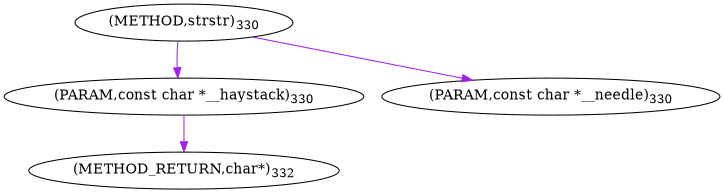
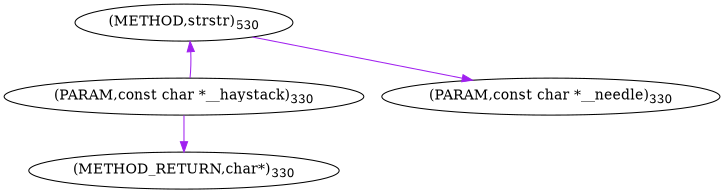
node "(METHOD,strstr)": text "330" -> "530"
edge "(METHOD,strstr)" -> "(PARAM,const char *__haystack)": reversed
node "(METHOD_RETURN,char*)": text "332" -> "330"
